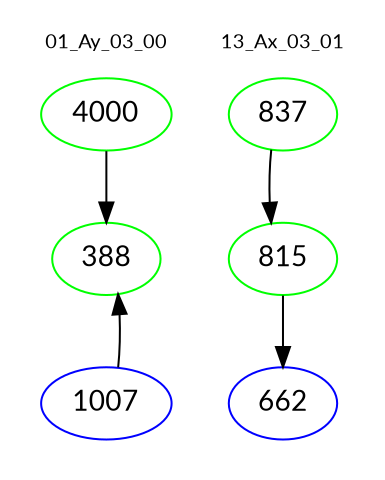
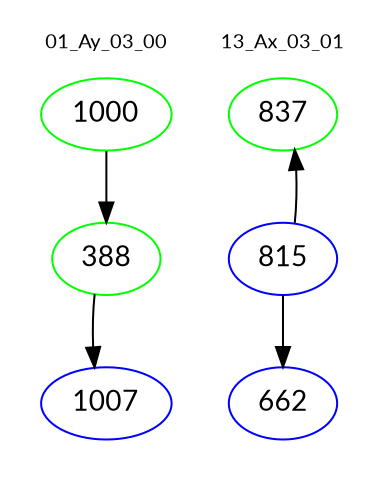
node "4000": label "4000" -> "1000"
edge "837" -> "815": reversed
node "815": color green -> blue
edge "1007" -> "388": reversed
